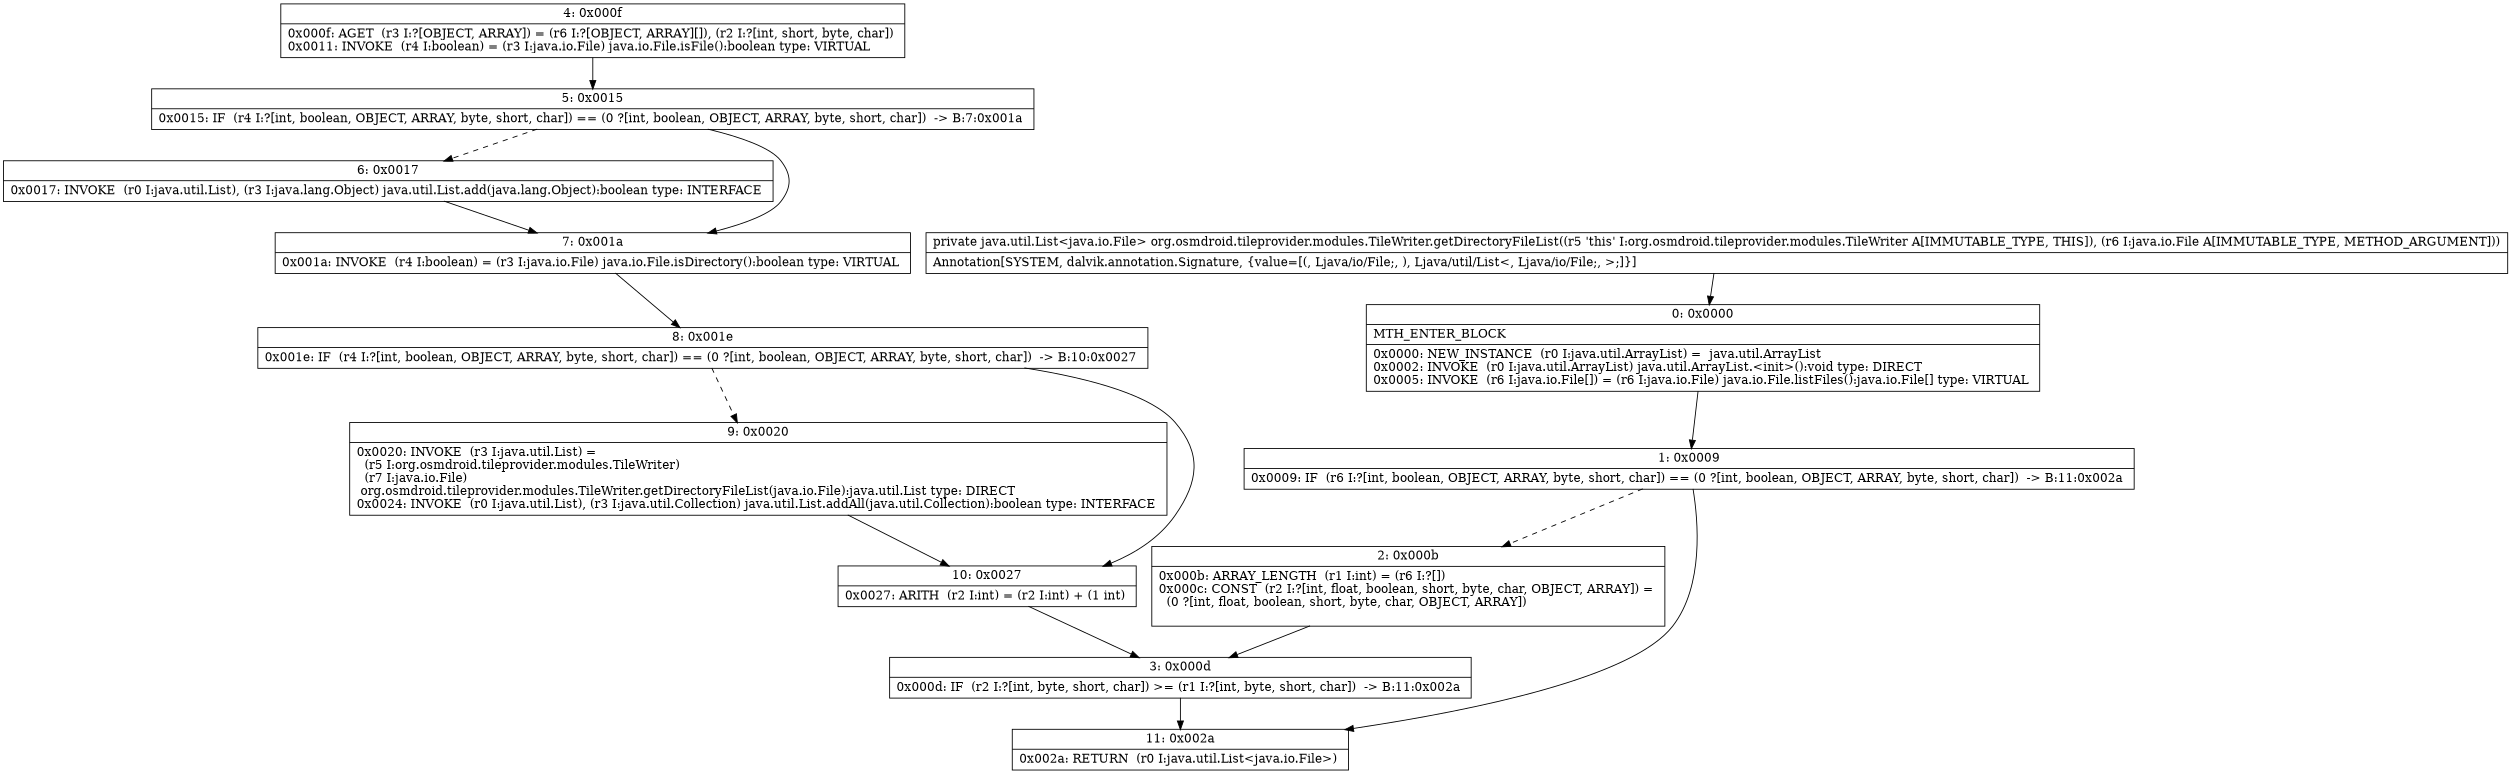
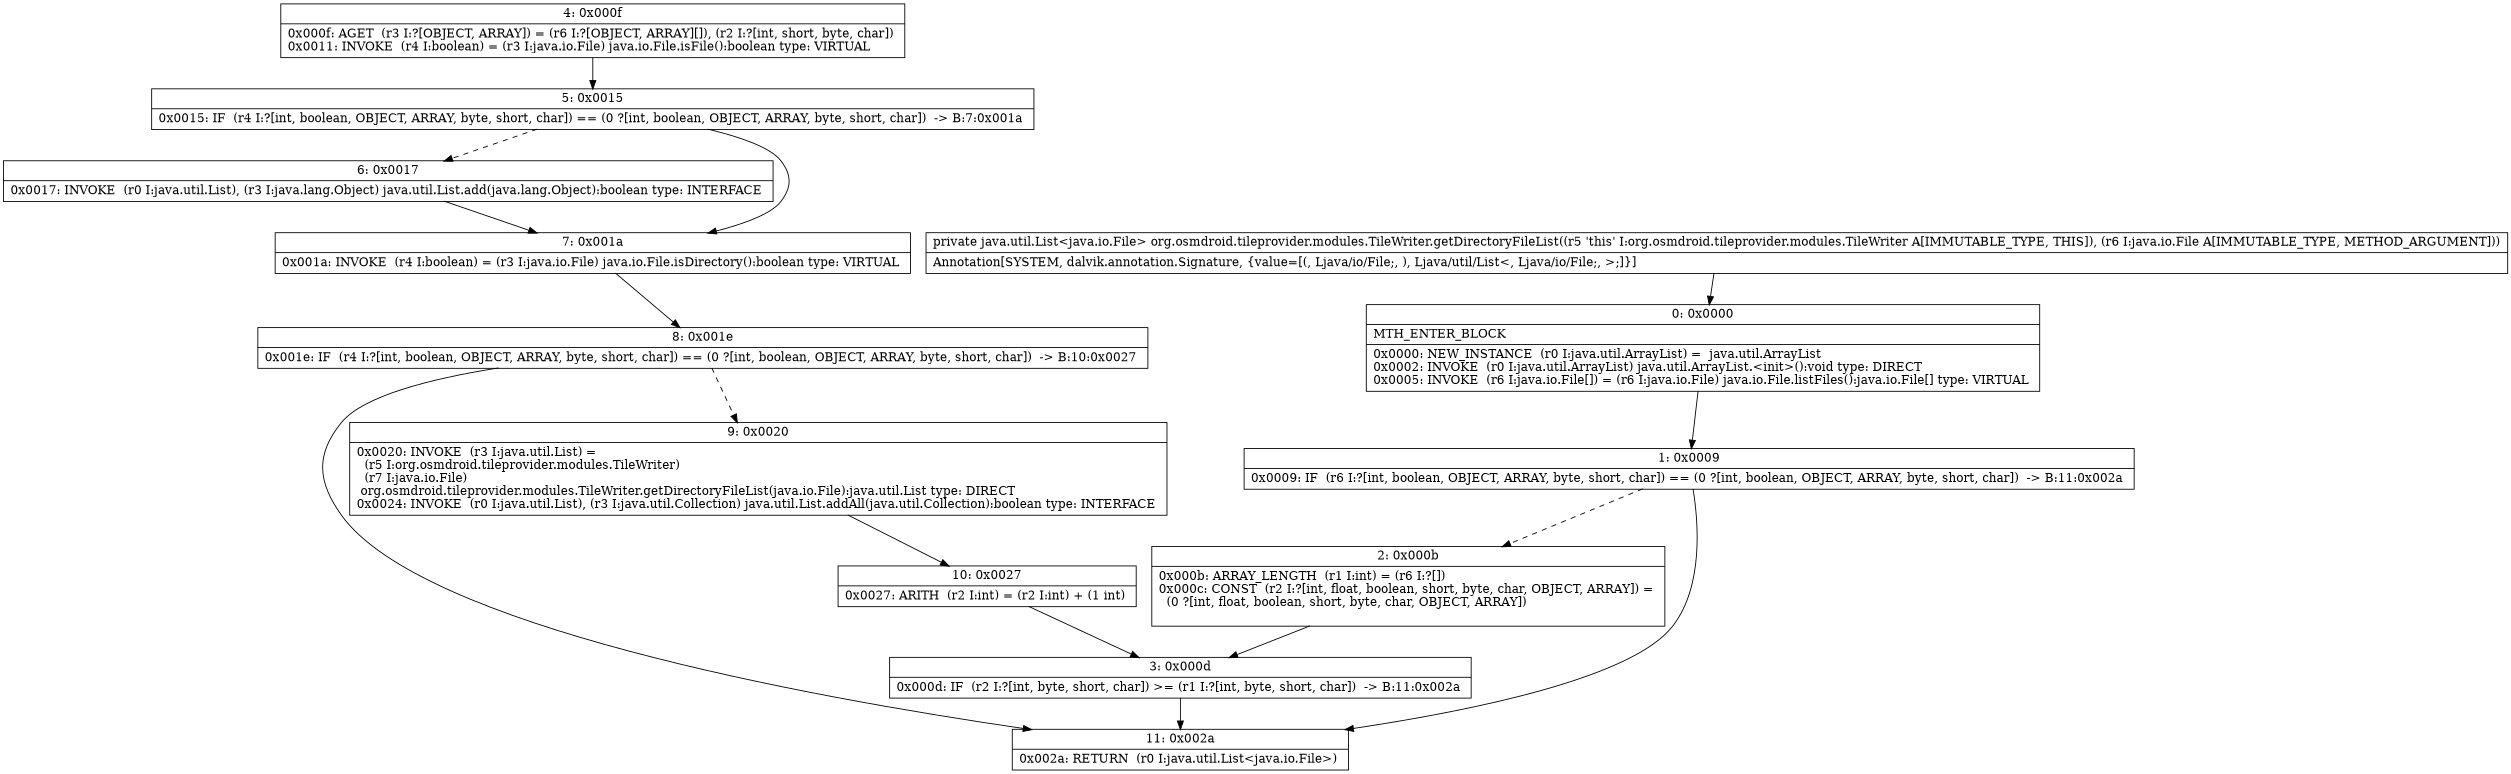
edge "8: 0x001e" -> "10: 0x0027": now "8: 0x001e" -> "11: 0x002a"
